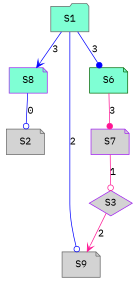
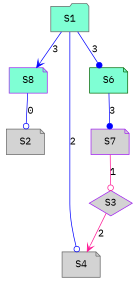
edge "S6" -> "S7": color deeppink -> blue
node "S9": label "S9" -> "S4"
